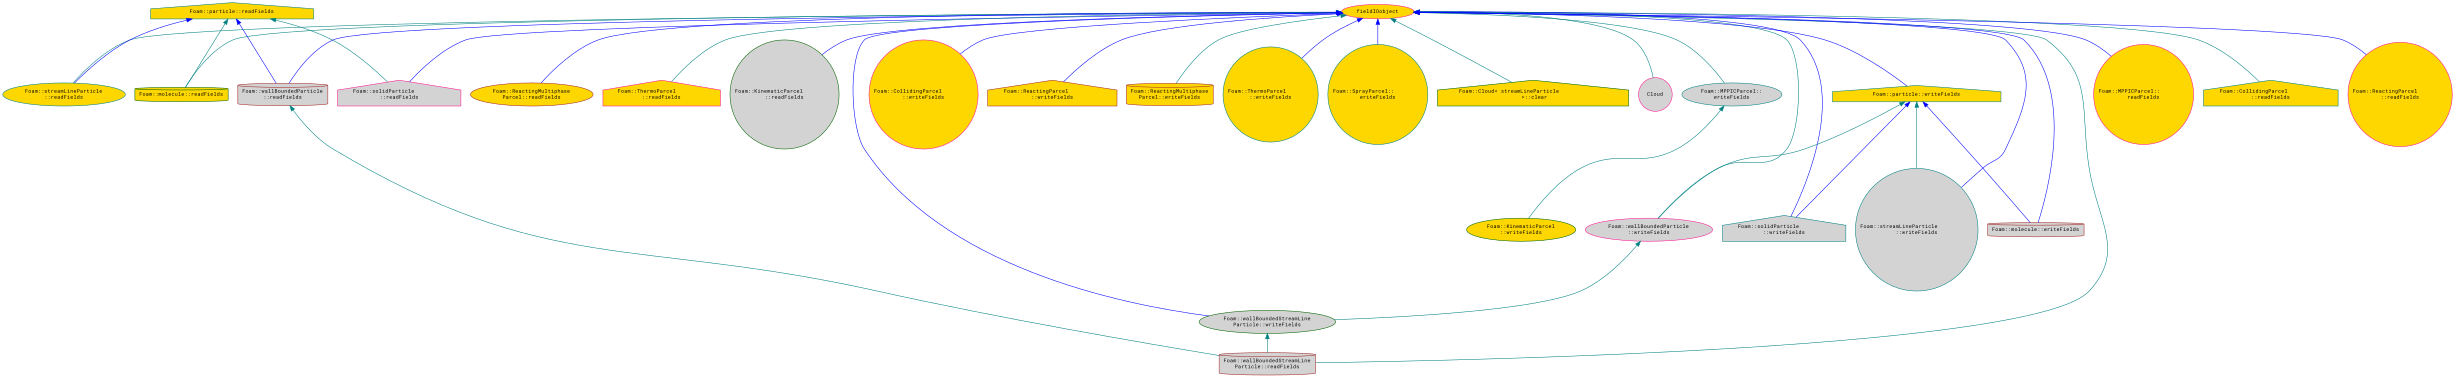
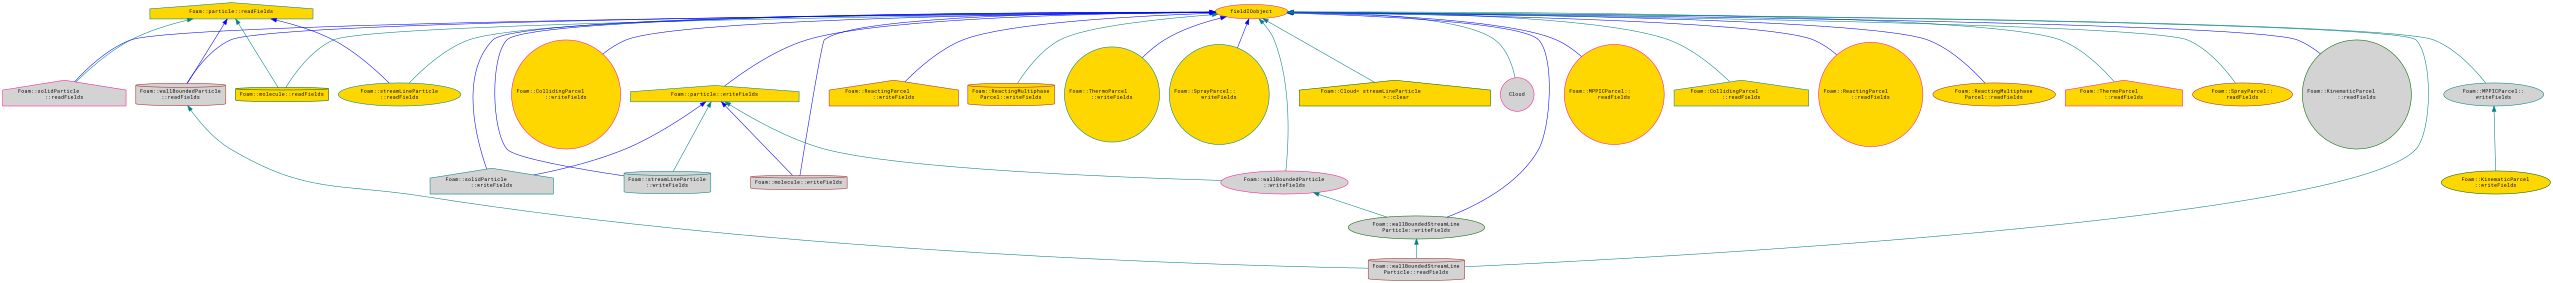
node "Foam::SprayParcel:: readFields": added
node "Foam::streamLineParticle ::writeFields": shape circle -> cylinder
